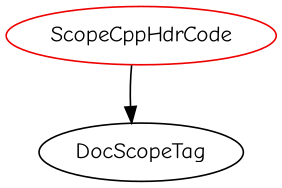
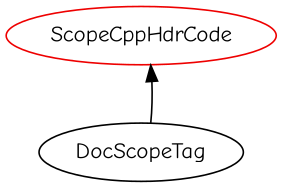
edge "ScopeCppHdrCode" -> "DocScopeTag": reversed
